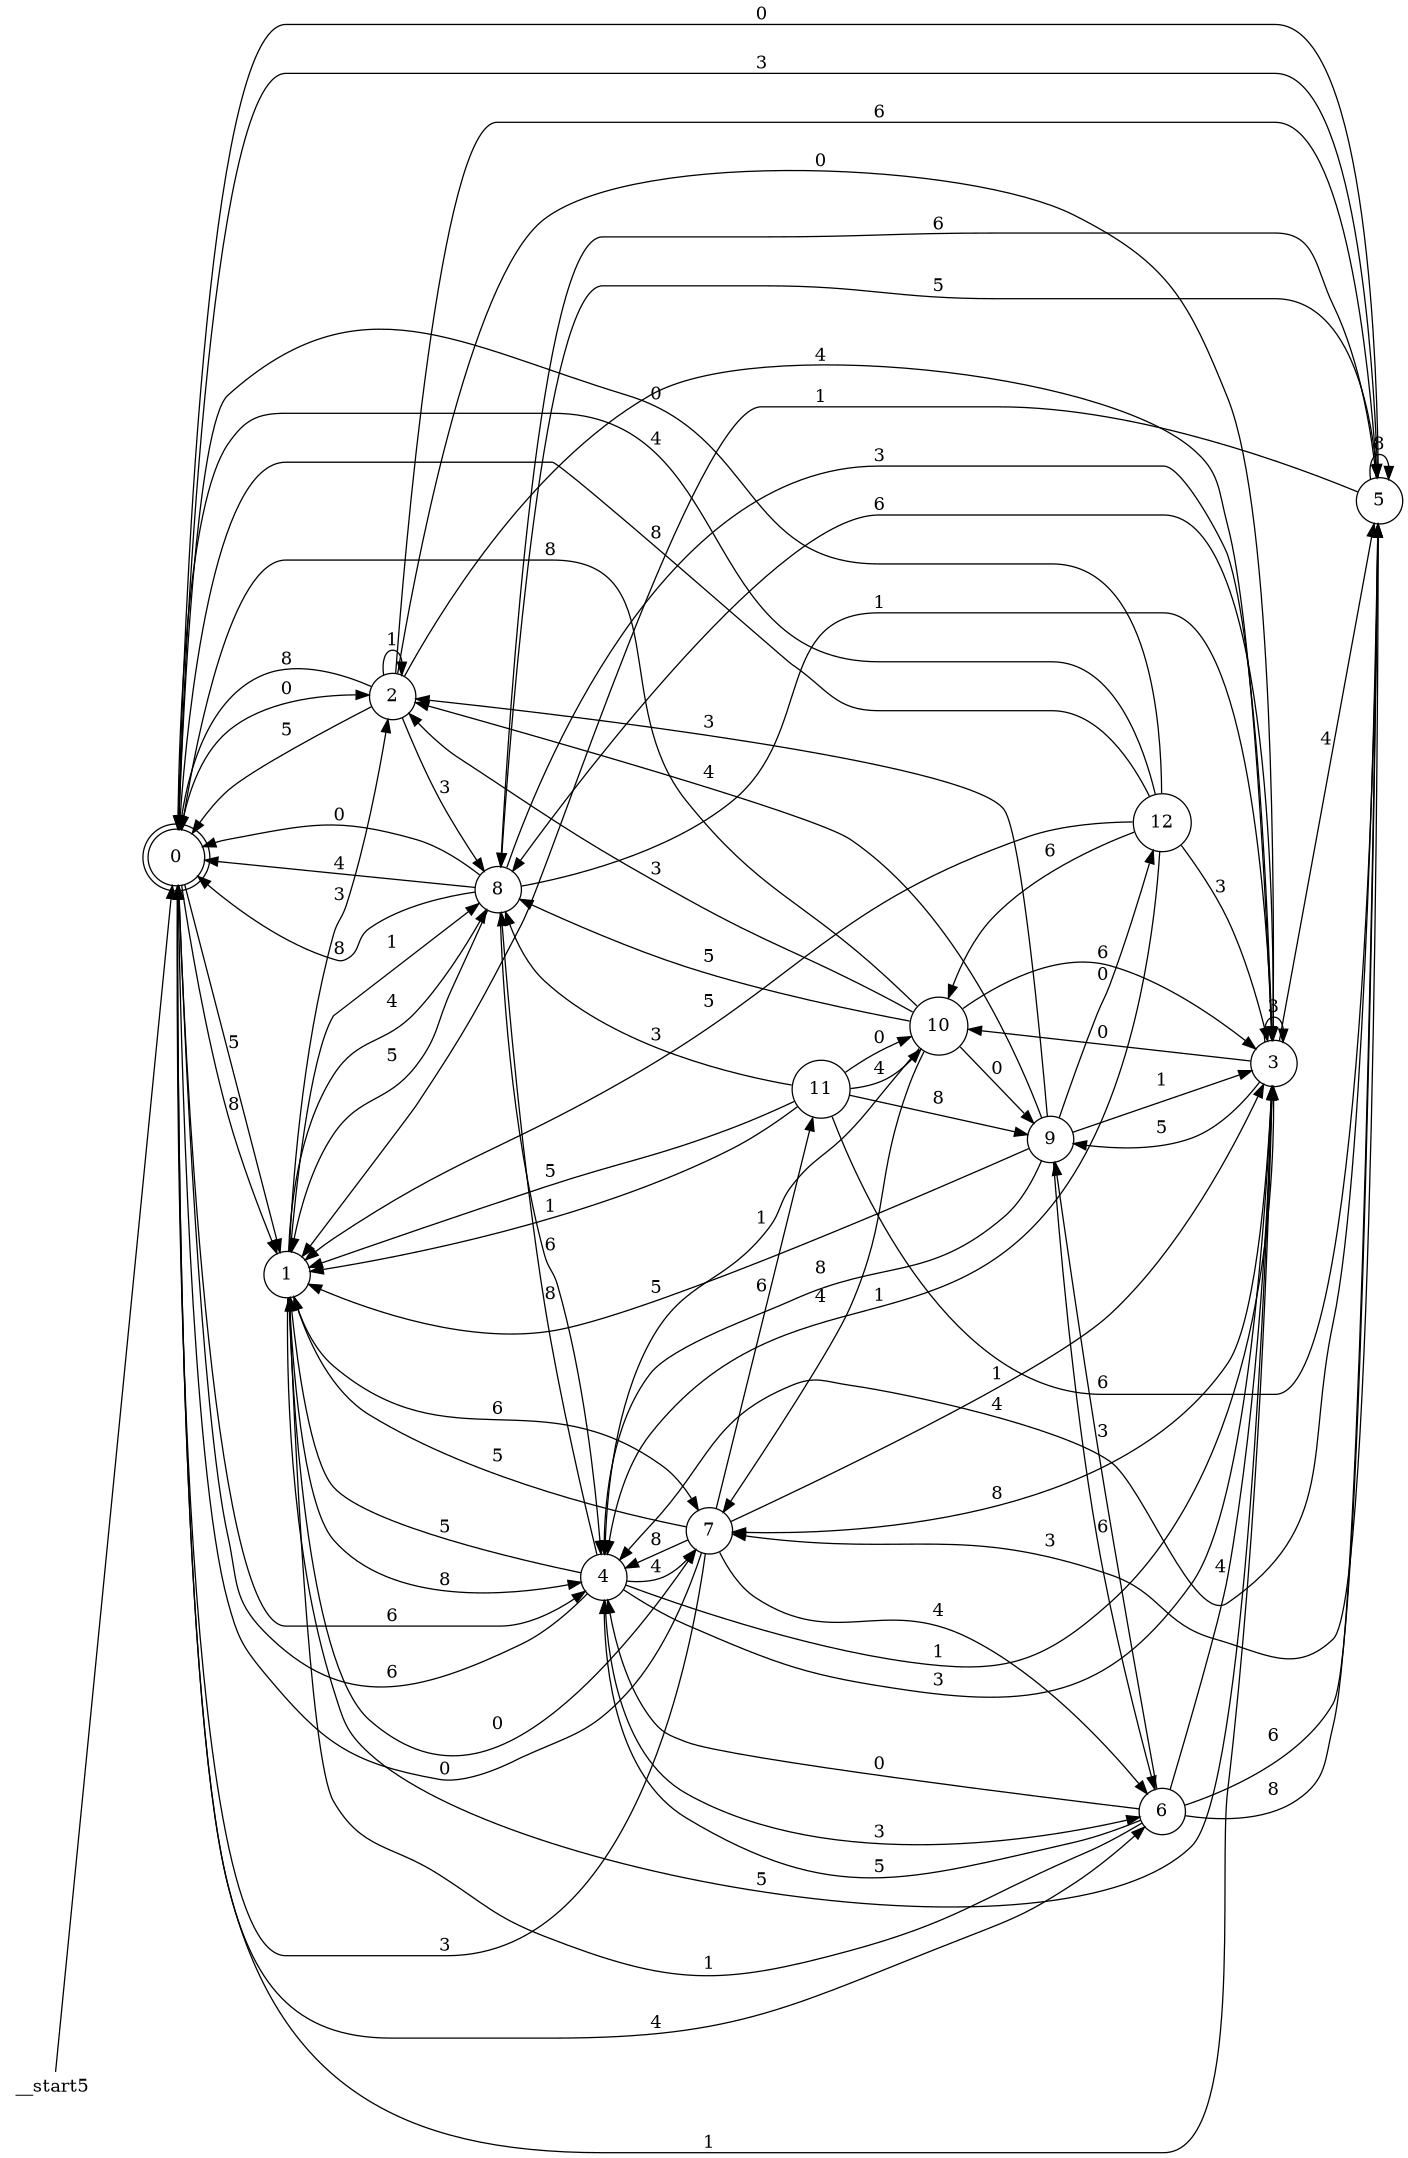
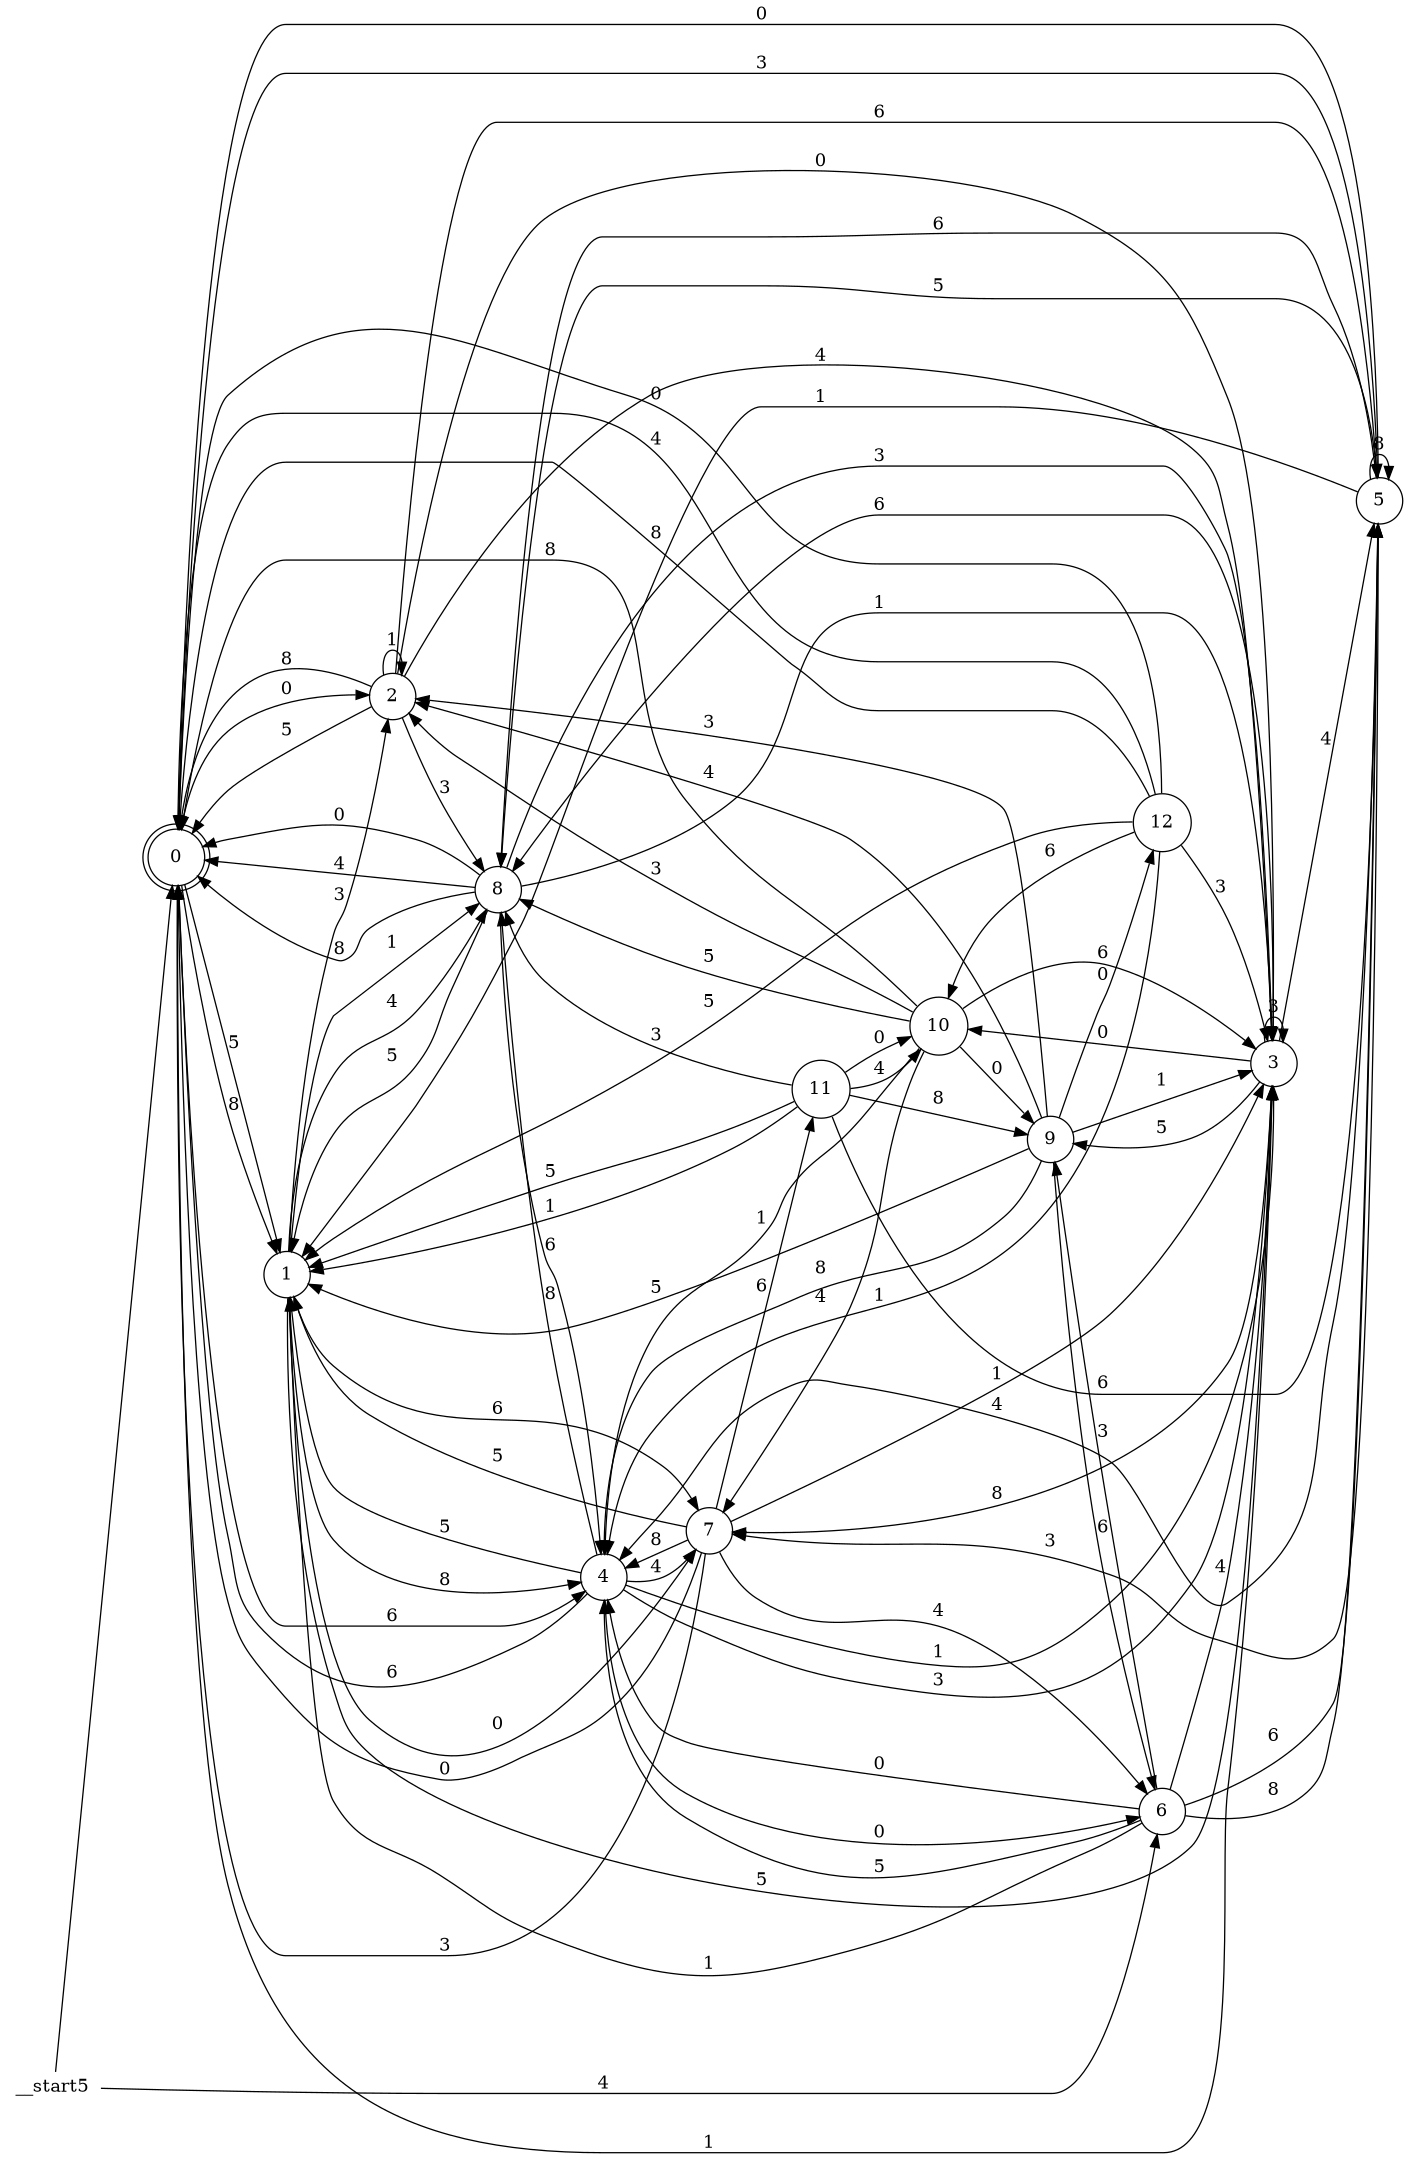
edge "4" -> "6": label "3" -> "0"
edge "0" -> "6": now "__start5" -> "6"
